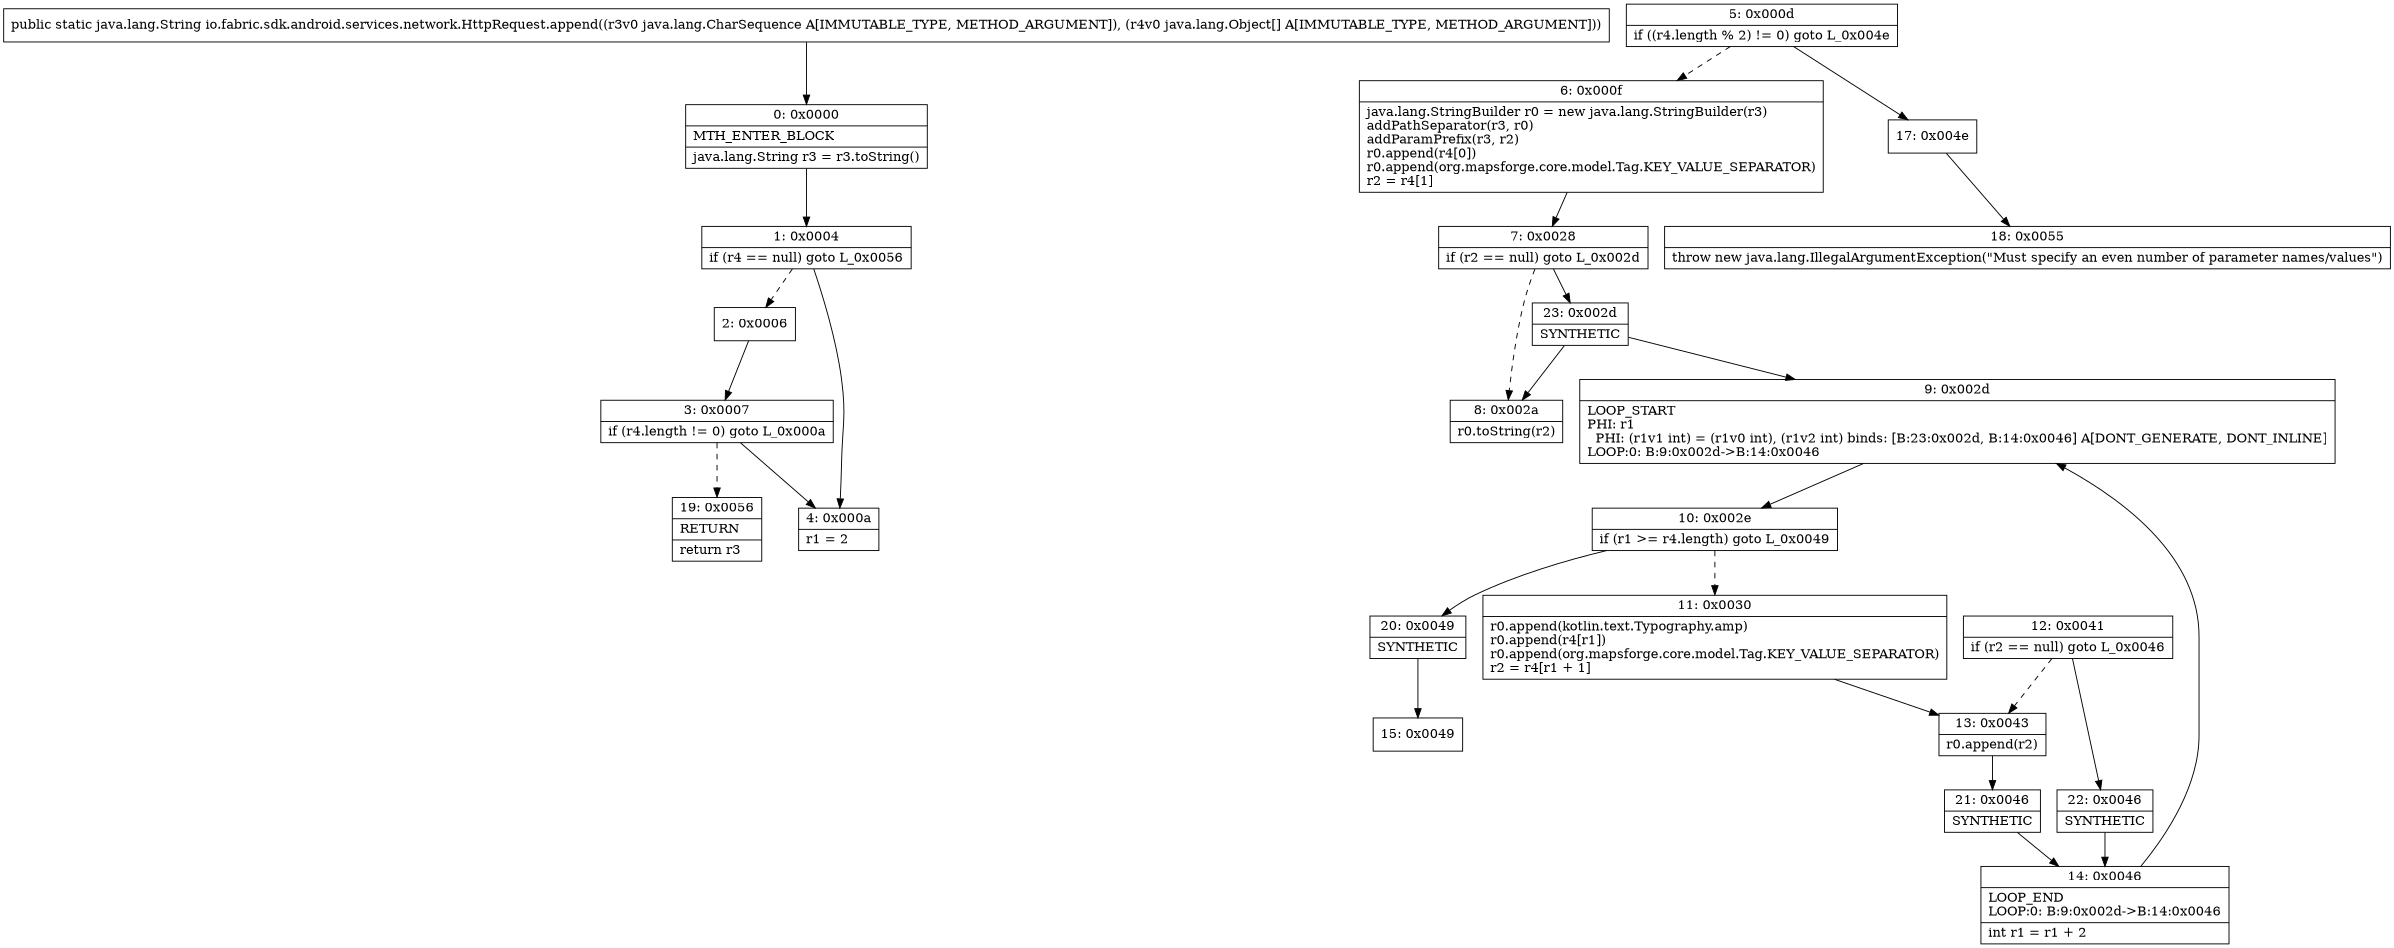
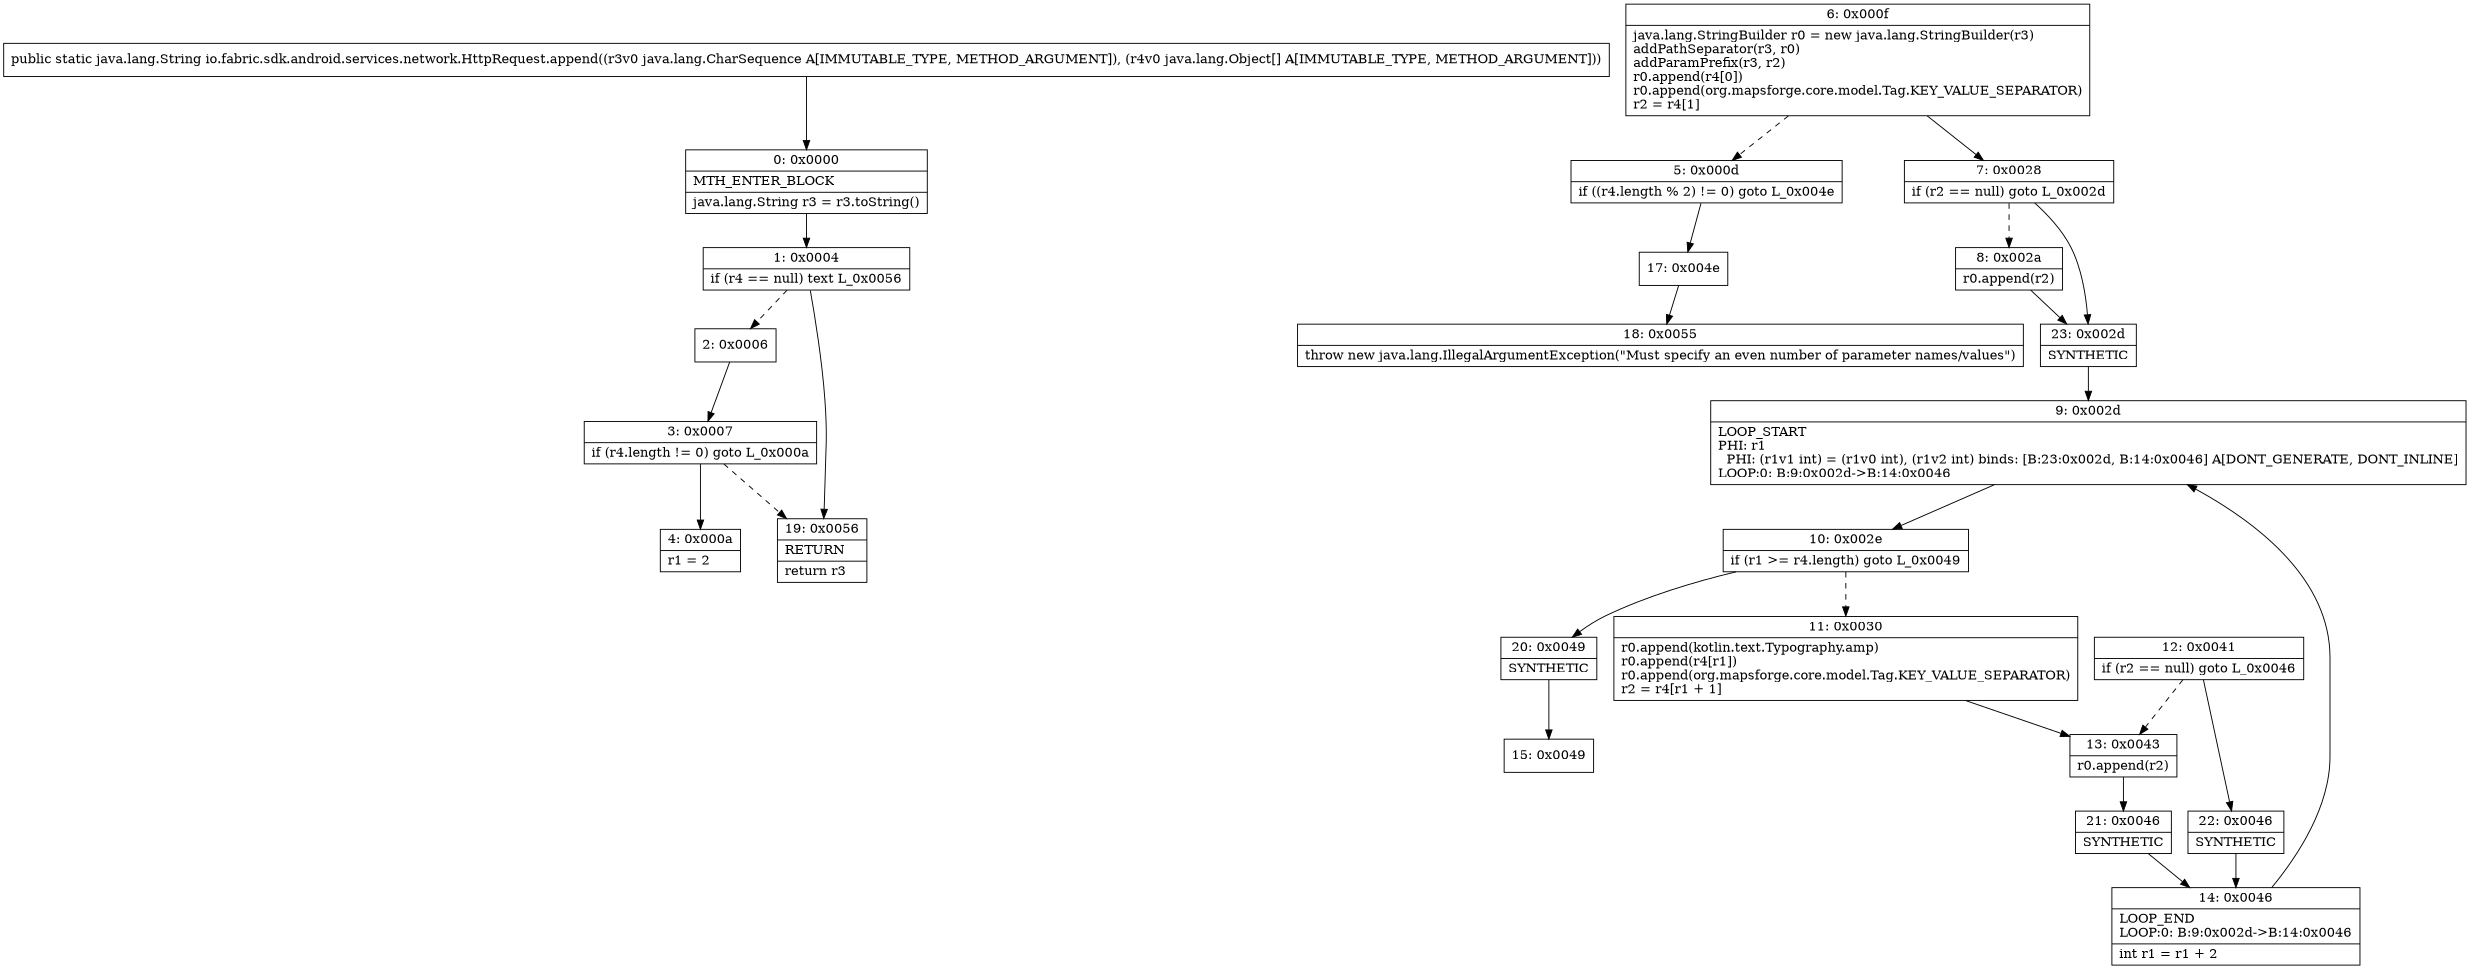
edge "5: 0x000d" -> "6: 0x000f": reversed
node "1: 0x0004": text "if (r4 == null) goto L_0x0056" -> "if (r4 == null) text L_0x0056"
edge "23: 0x002d" -> "8: 0x002a": reversed
edge "1: 0x0004" -> "4: 0x000a": now "1: 0x0004" -> "19: 0x0056"
node "8: 0x002a": text "r0.toString(r2)" -> "r0.append(r2)"
